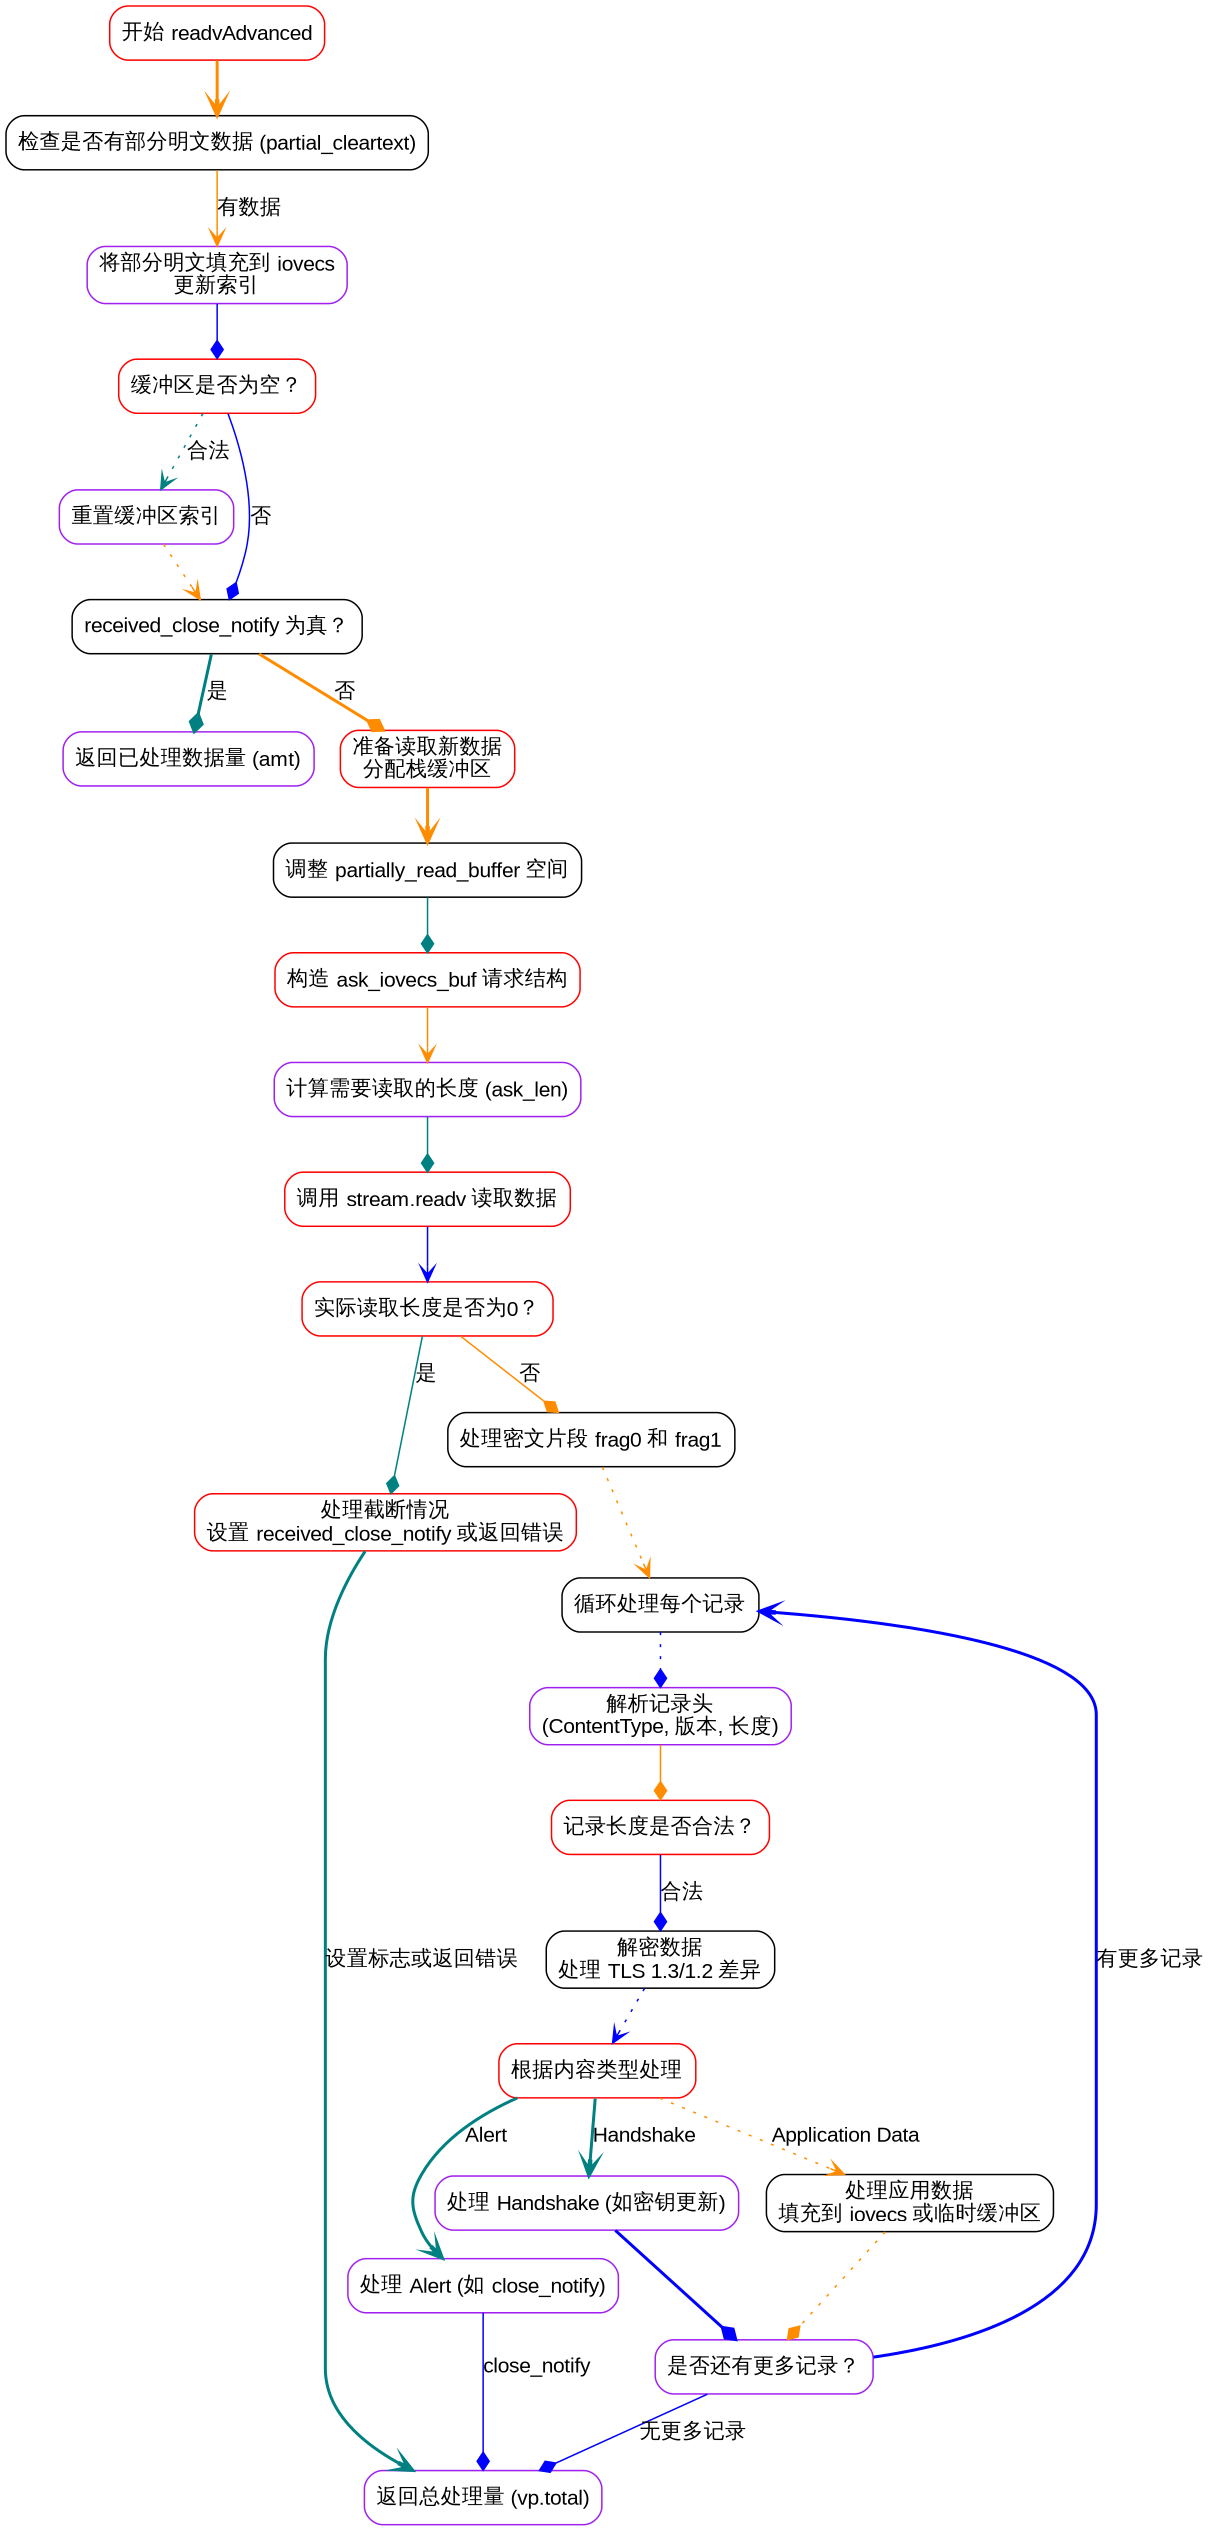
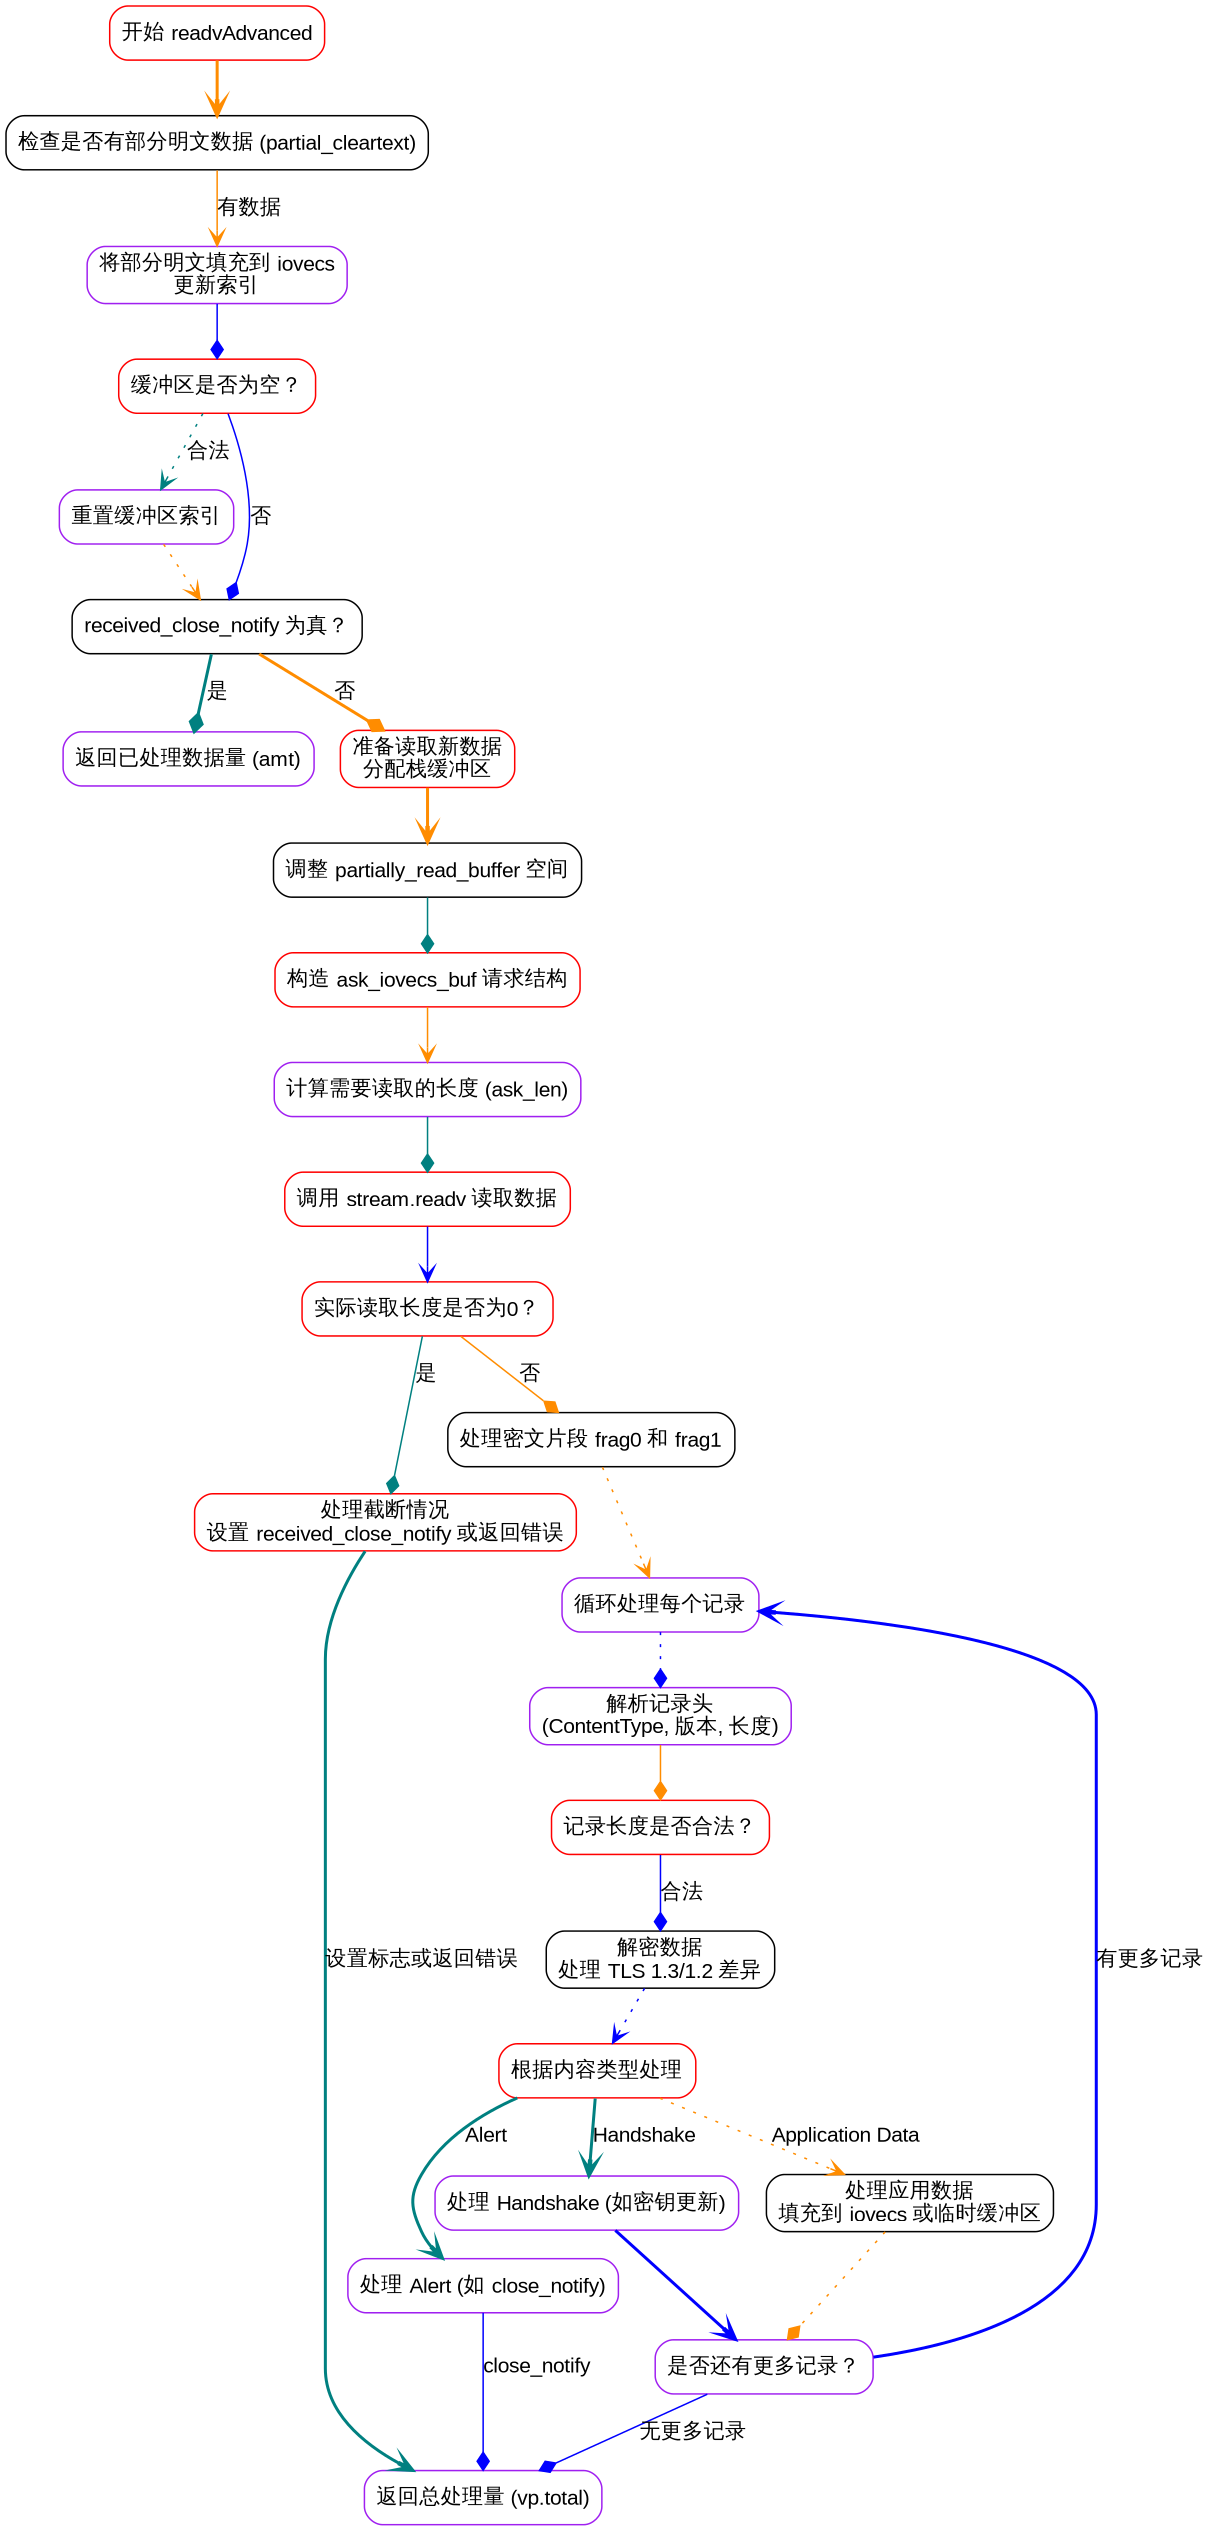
node "循环处理每个记录": color black -> purple
edge "处理 Handshake (如密钥更新)" -> "是否还有更多记录？": arrowhead diamond -> vee
